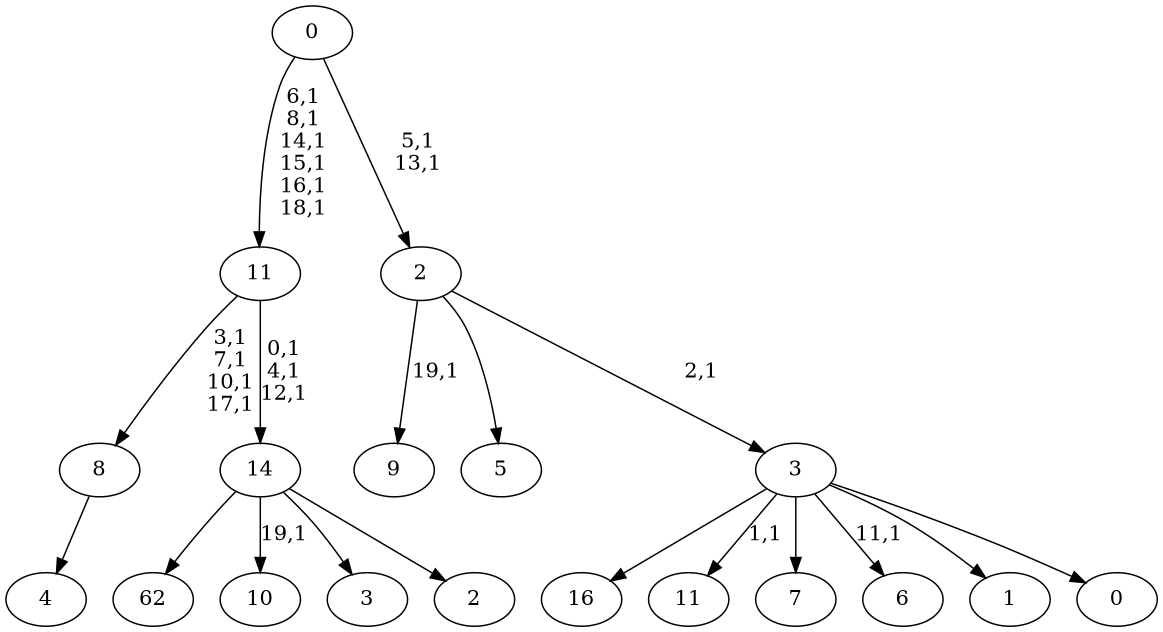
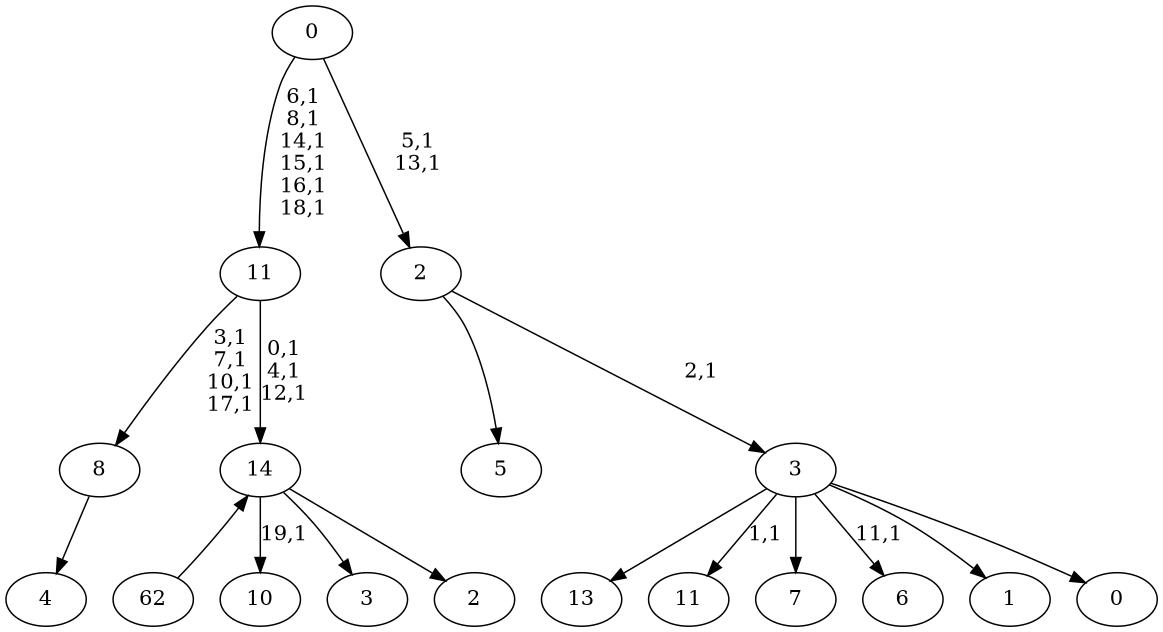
node "9": removed
edge "14" -> "62": reversed
node "16": label "16" -> "13"
